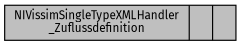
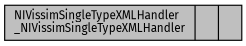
node "NIVissimSingleTypeXMLHandler": text "_Zuflussdefinition" -> "_NIVissimSingleTypeXMLHandler"
